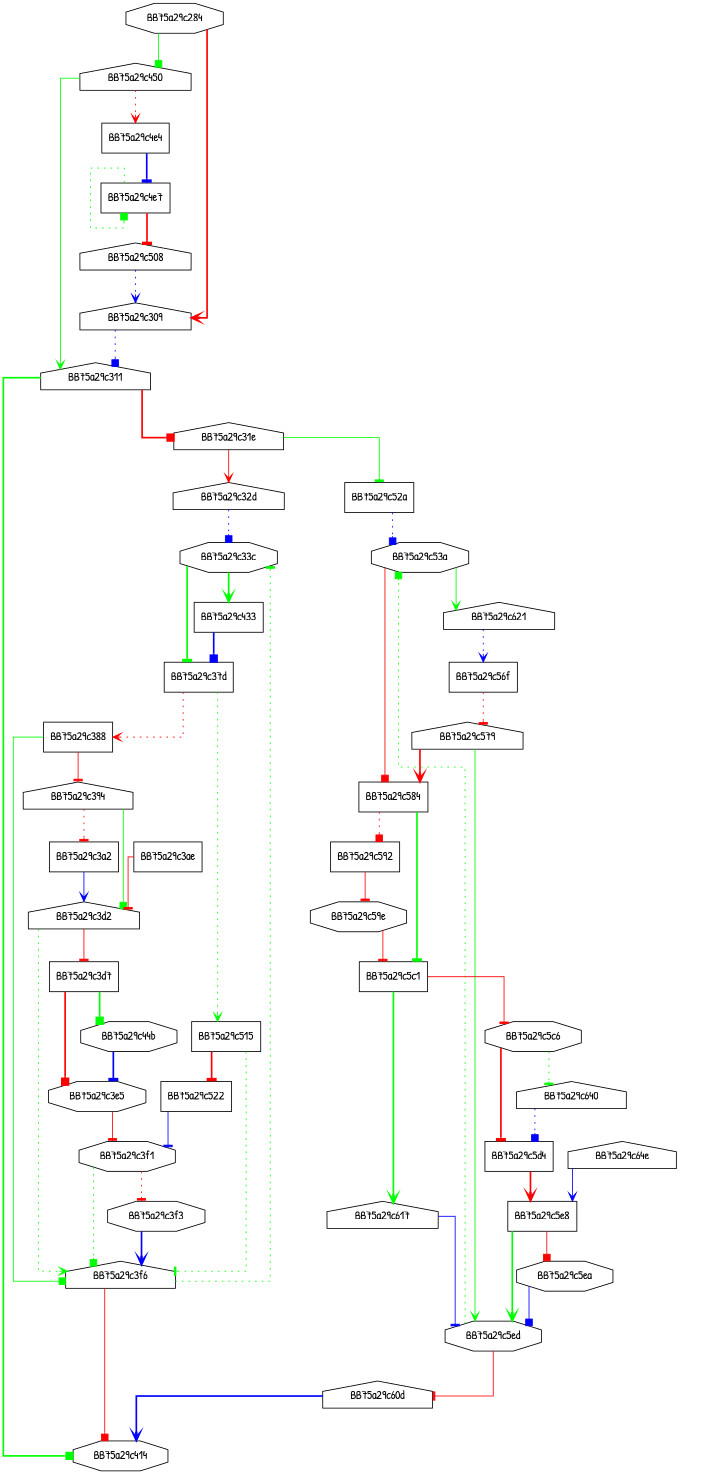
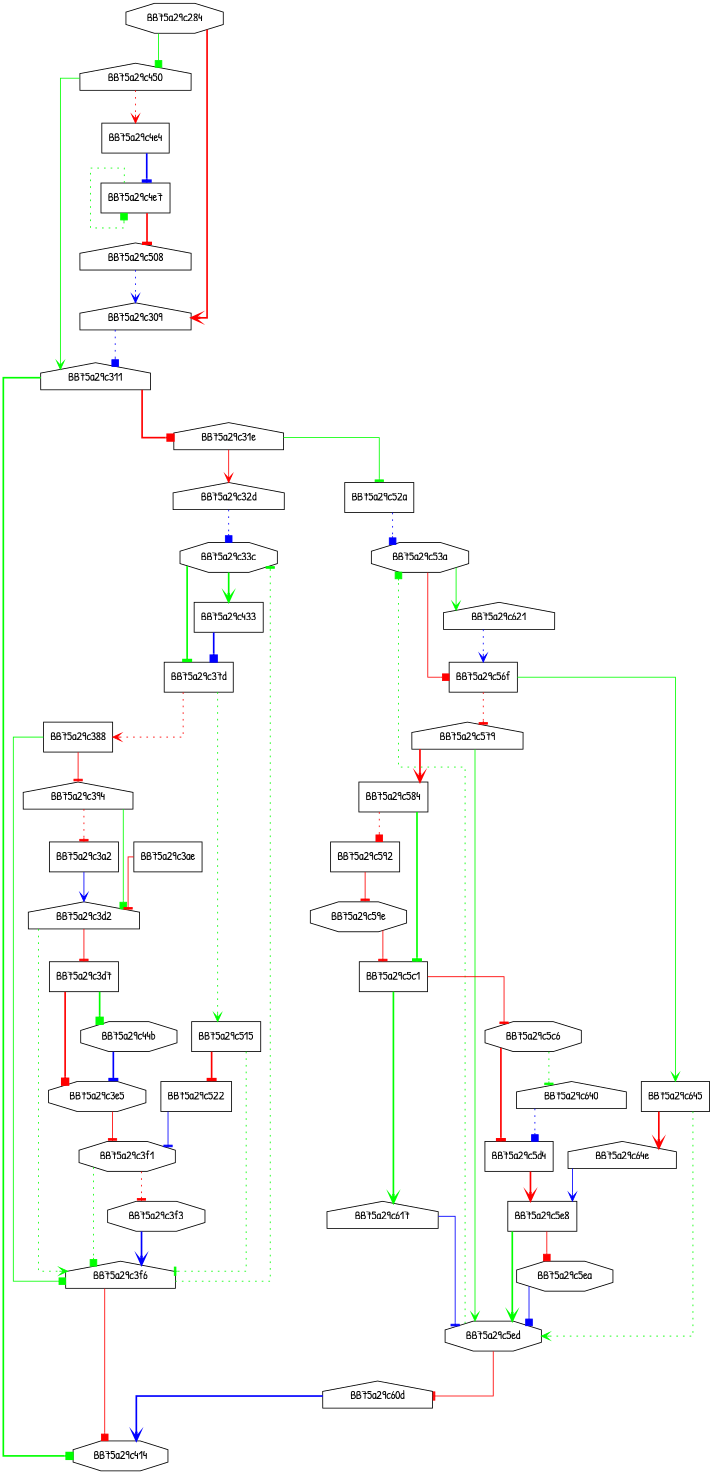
edge "BB75a29c53a" -> "BB75a29c584": now "BB75a29c53a" -> "BB75a29c56f"
node "BB75a29c645": added
